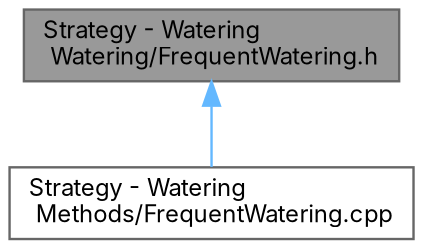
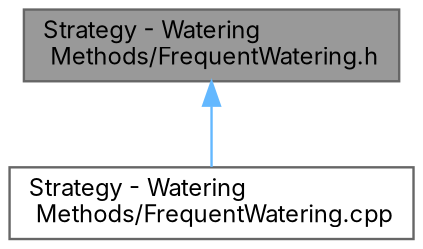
node "Strategy - Watering Watering/FrequentWatering.h": label "Strategy - Watering Watering/FrequentWatering.h" -> "Strategy - Watering Methods/FrequentWatering.h"
